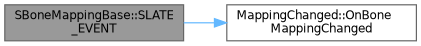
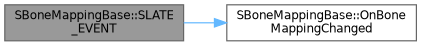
node "MappingChanged::OnBone MappingChanged": label "MappingChanged::OnBone MappingChanged" -> "SBoneMappingBase::OnBone MappingChanged"
